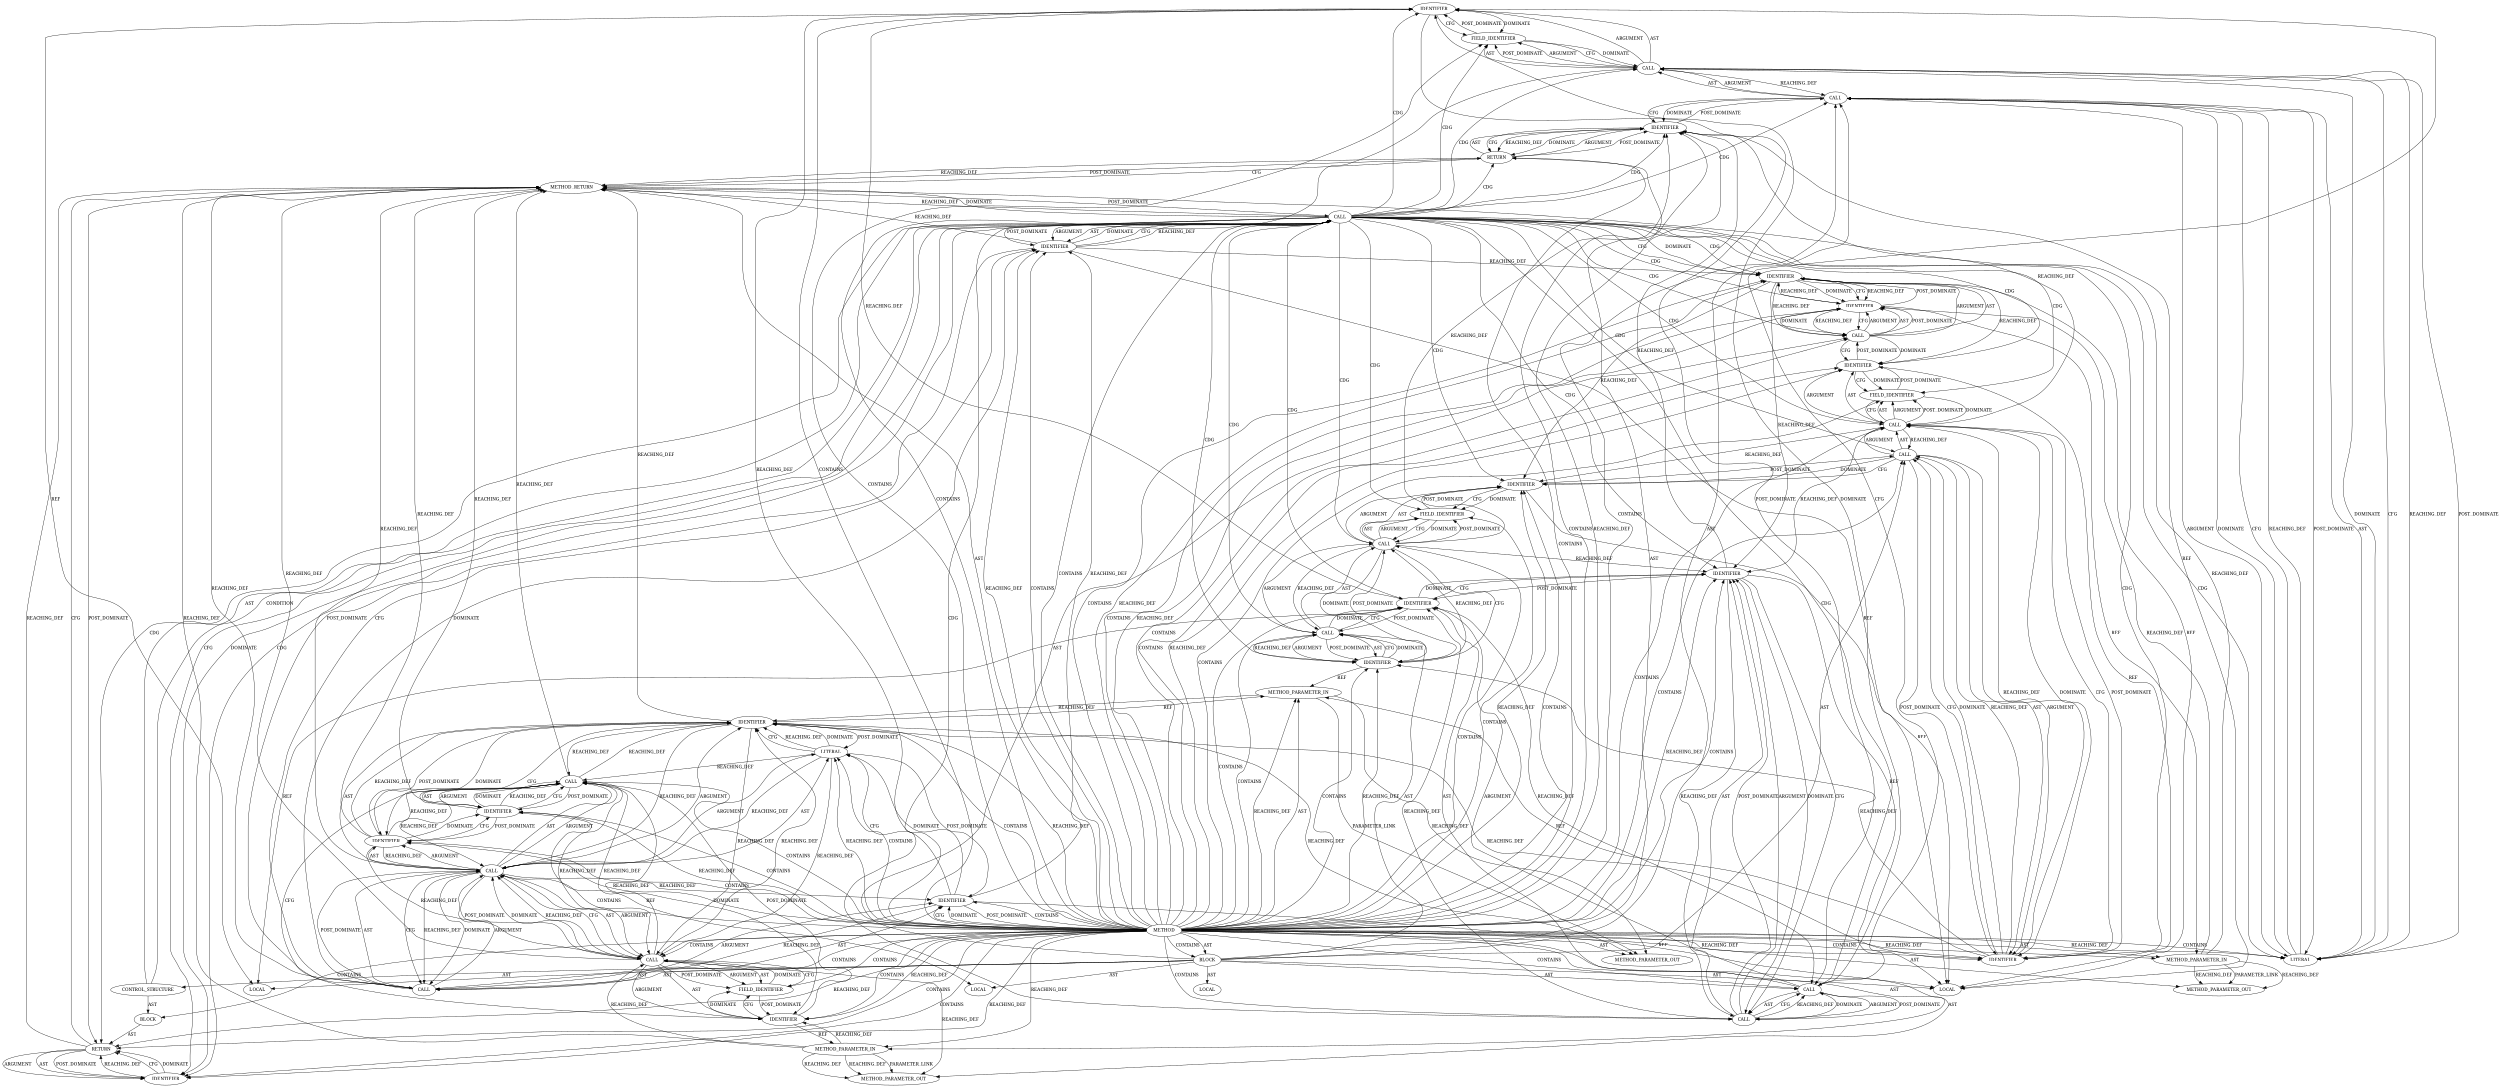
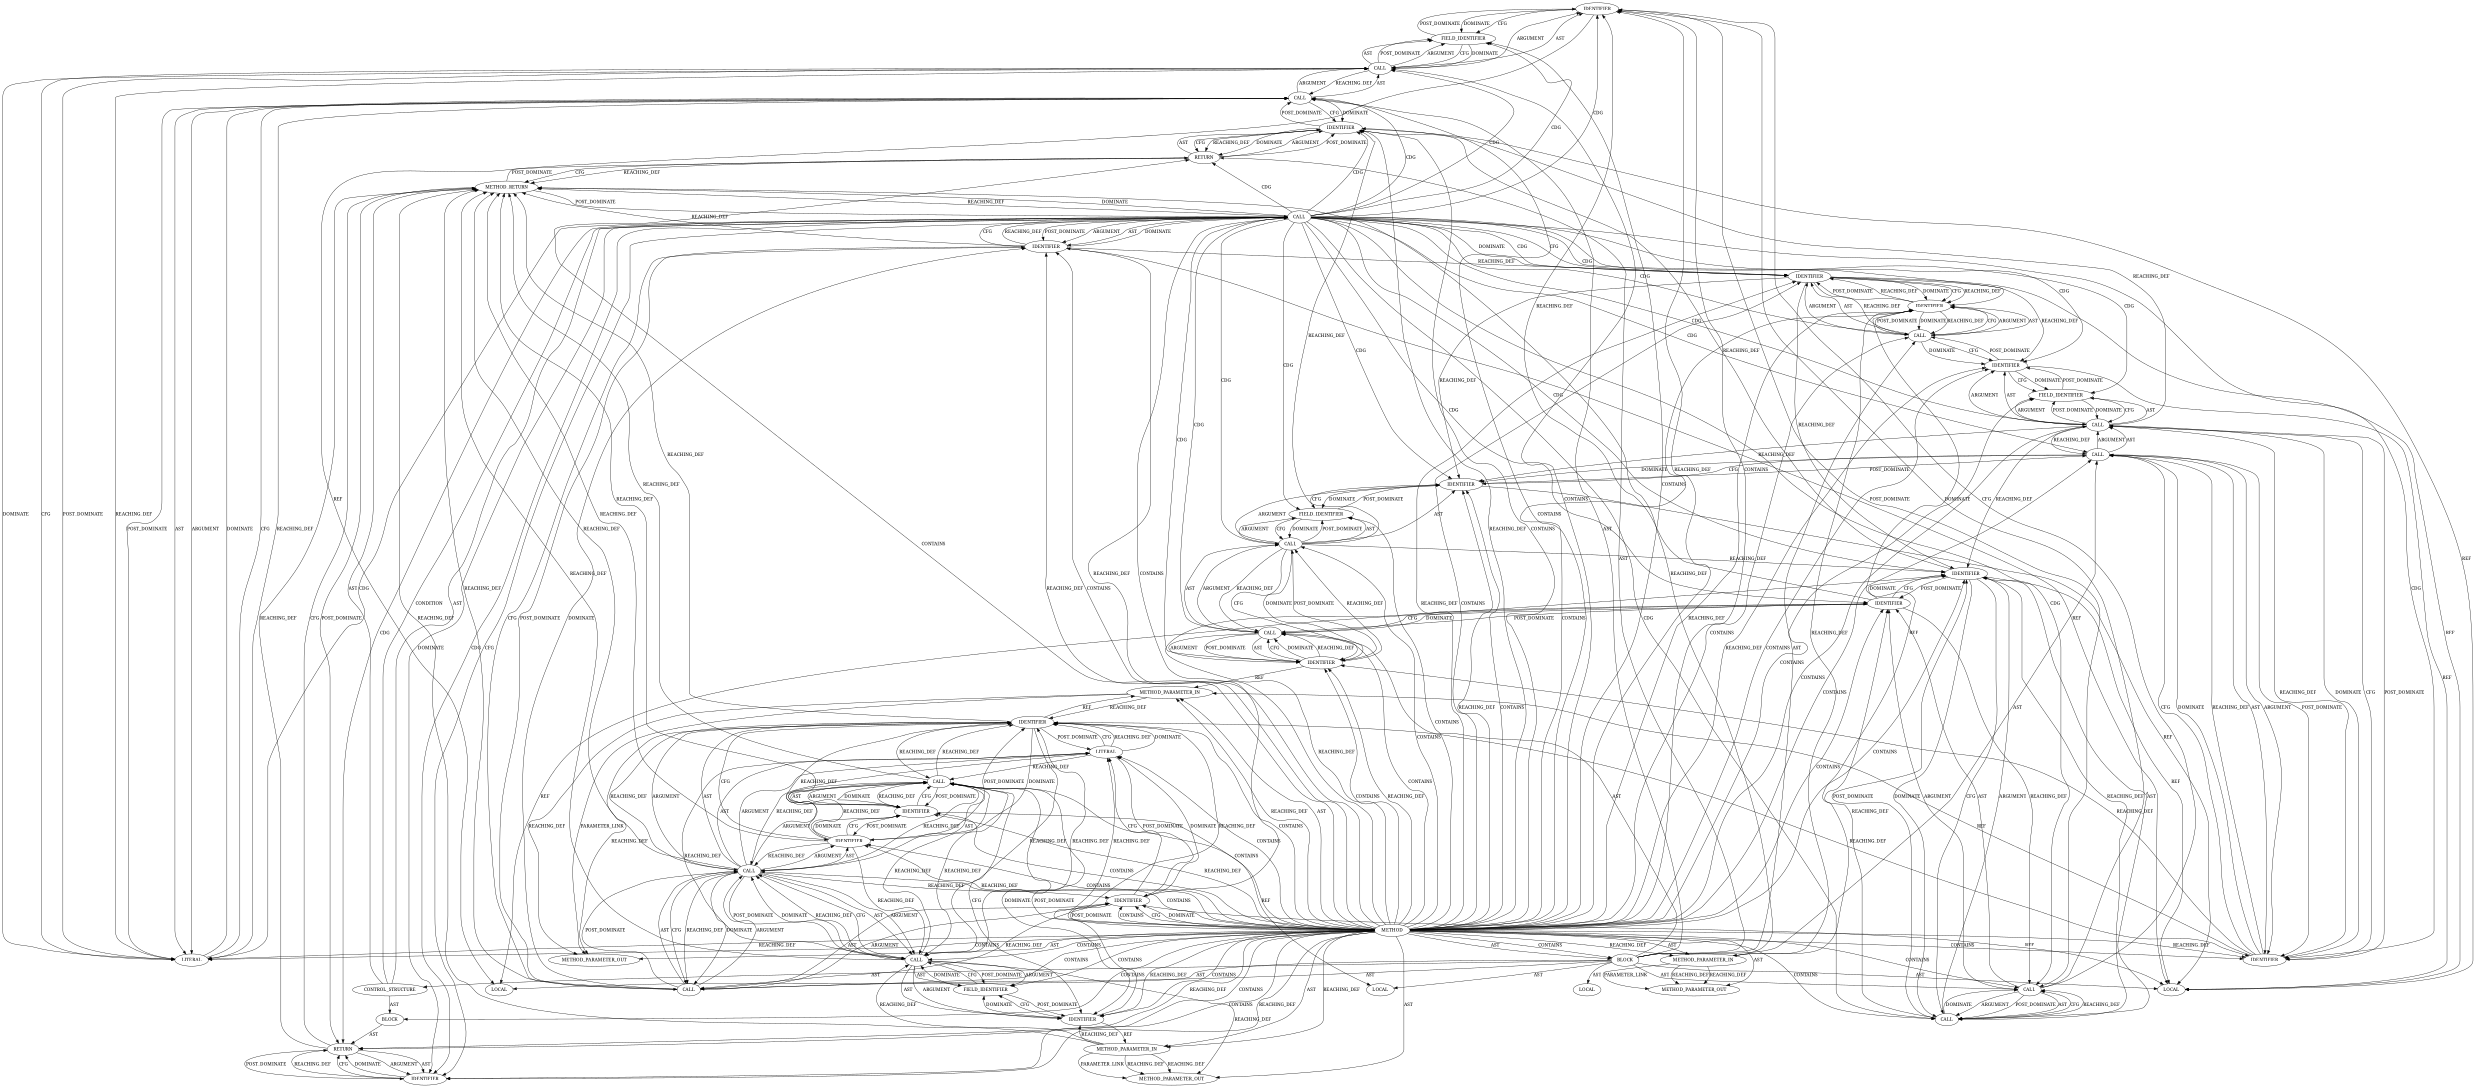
edge "METHOD" -> "METHOD_RETURN": now "CONTROL_STRUCTURE" -> "METHOD_RETURN"
